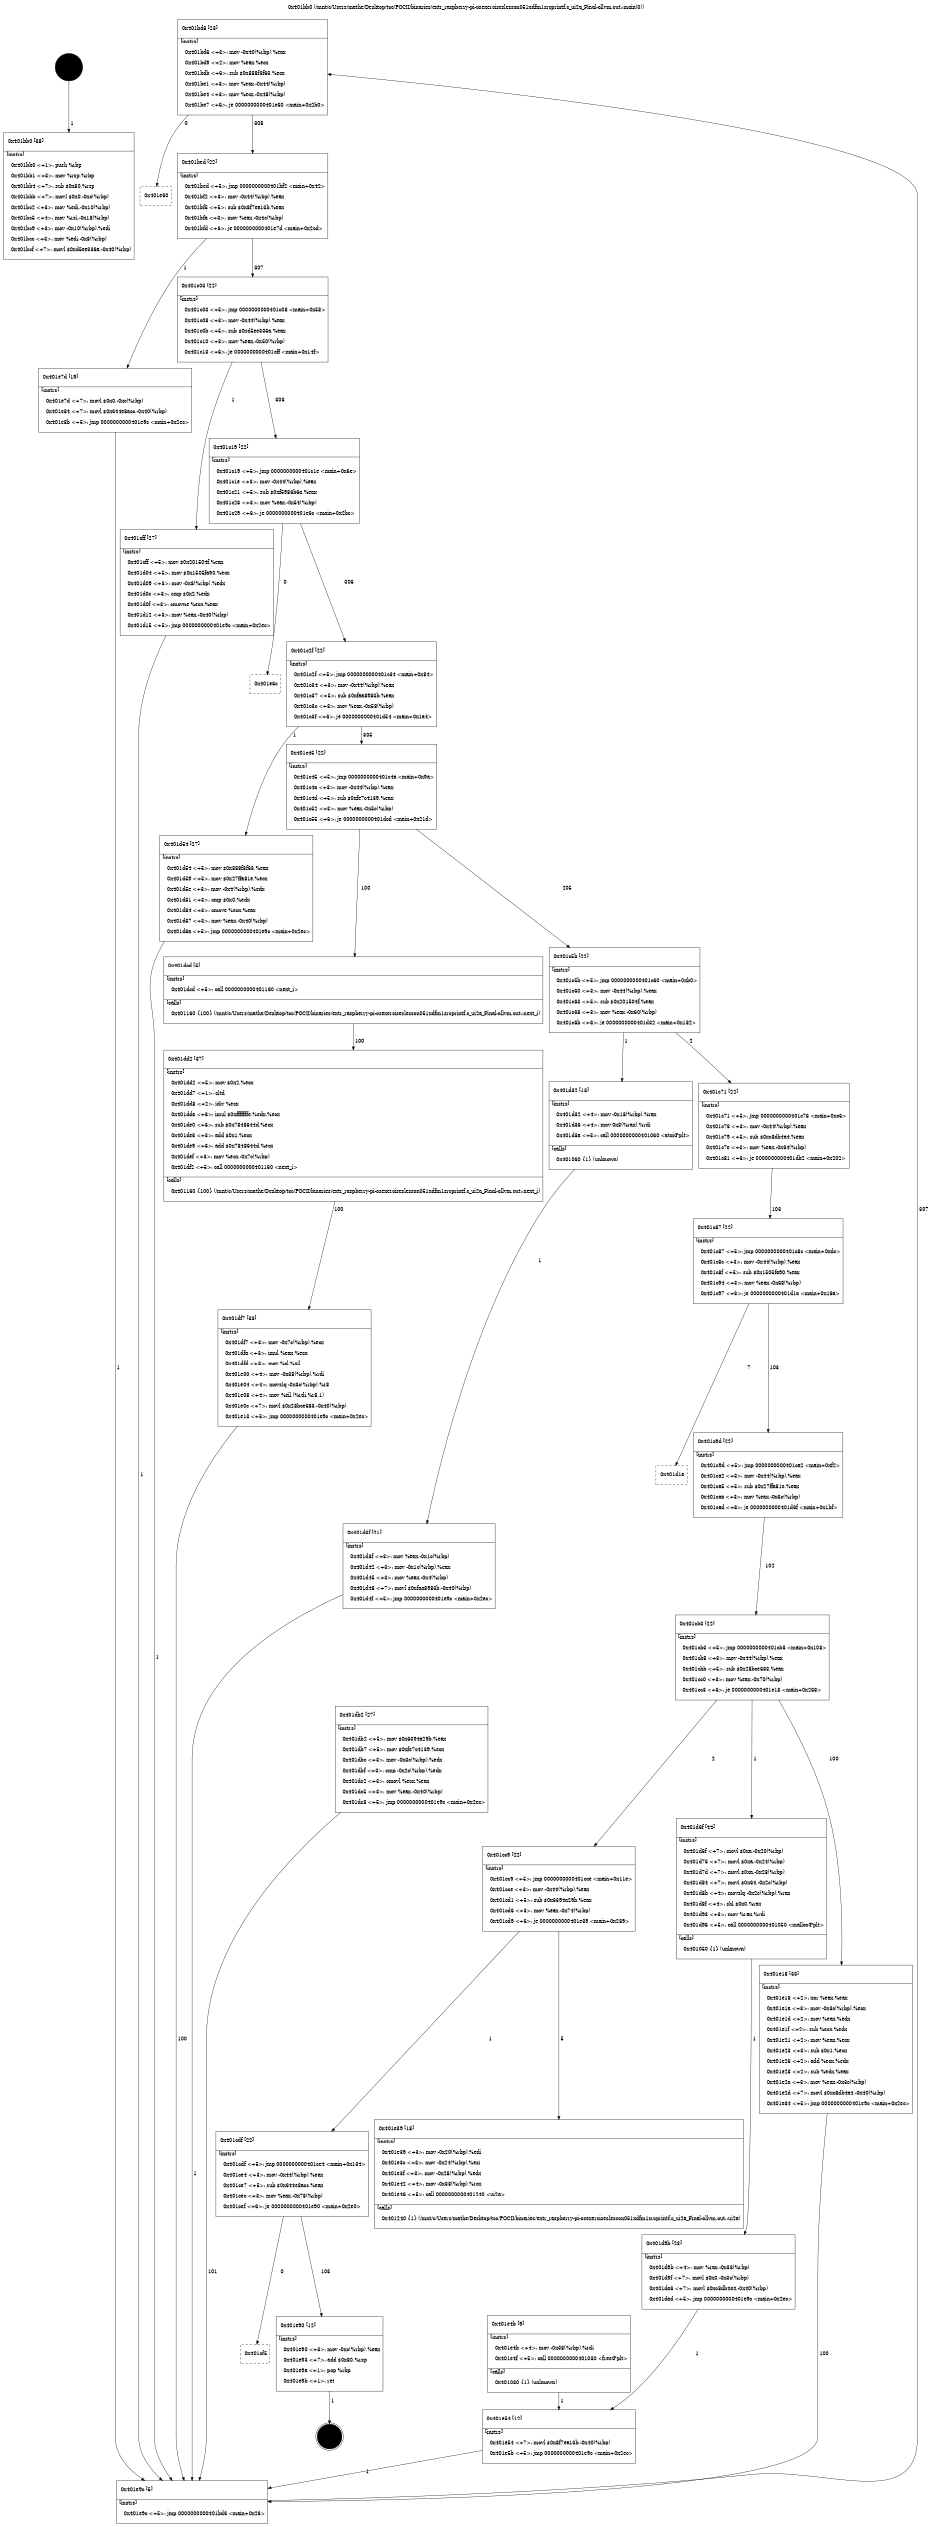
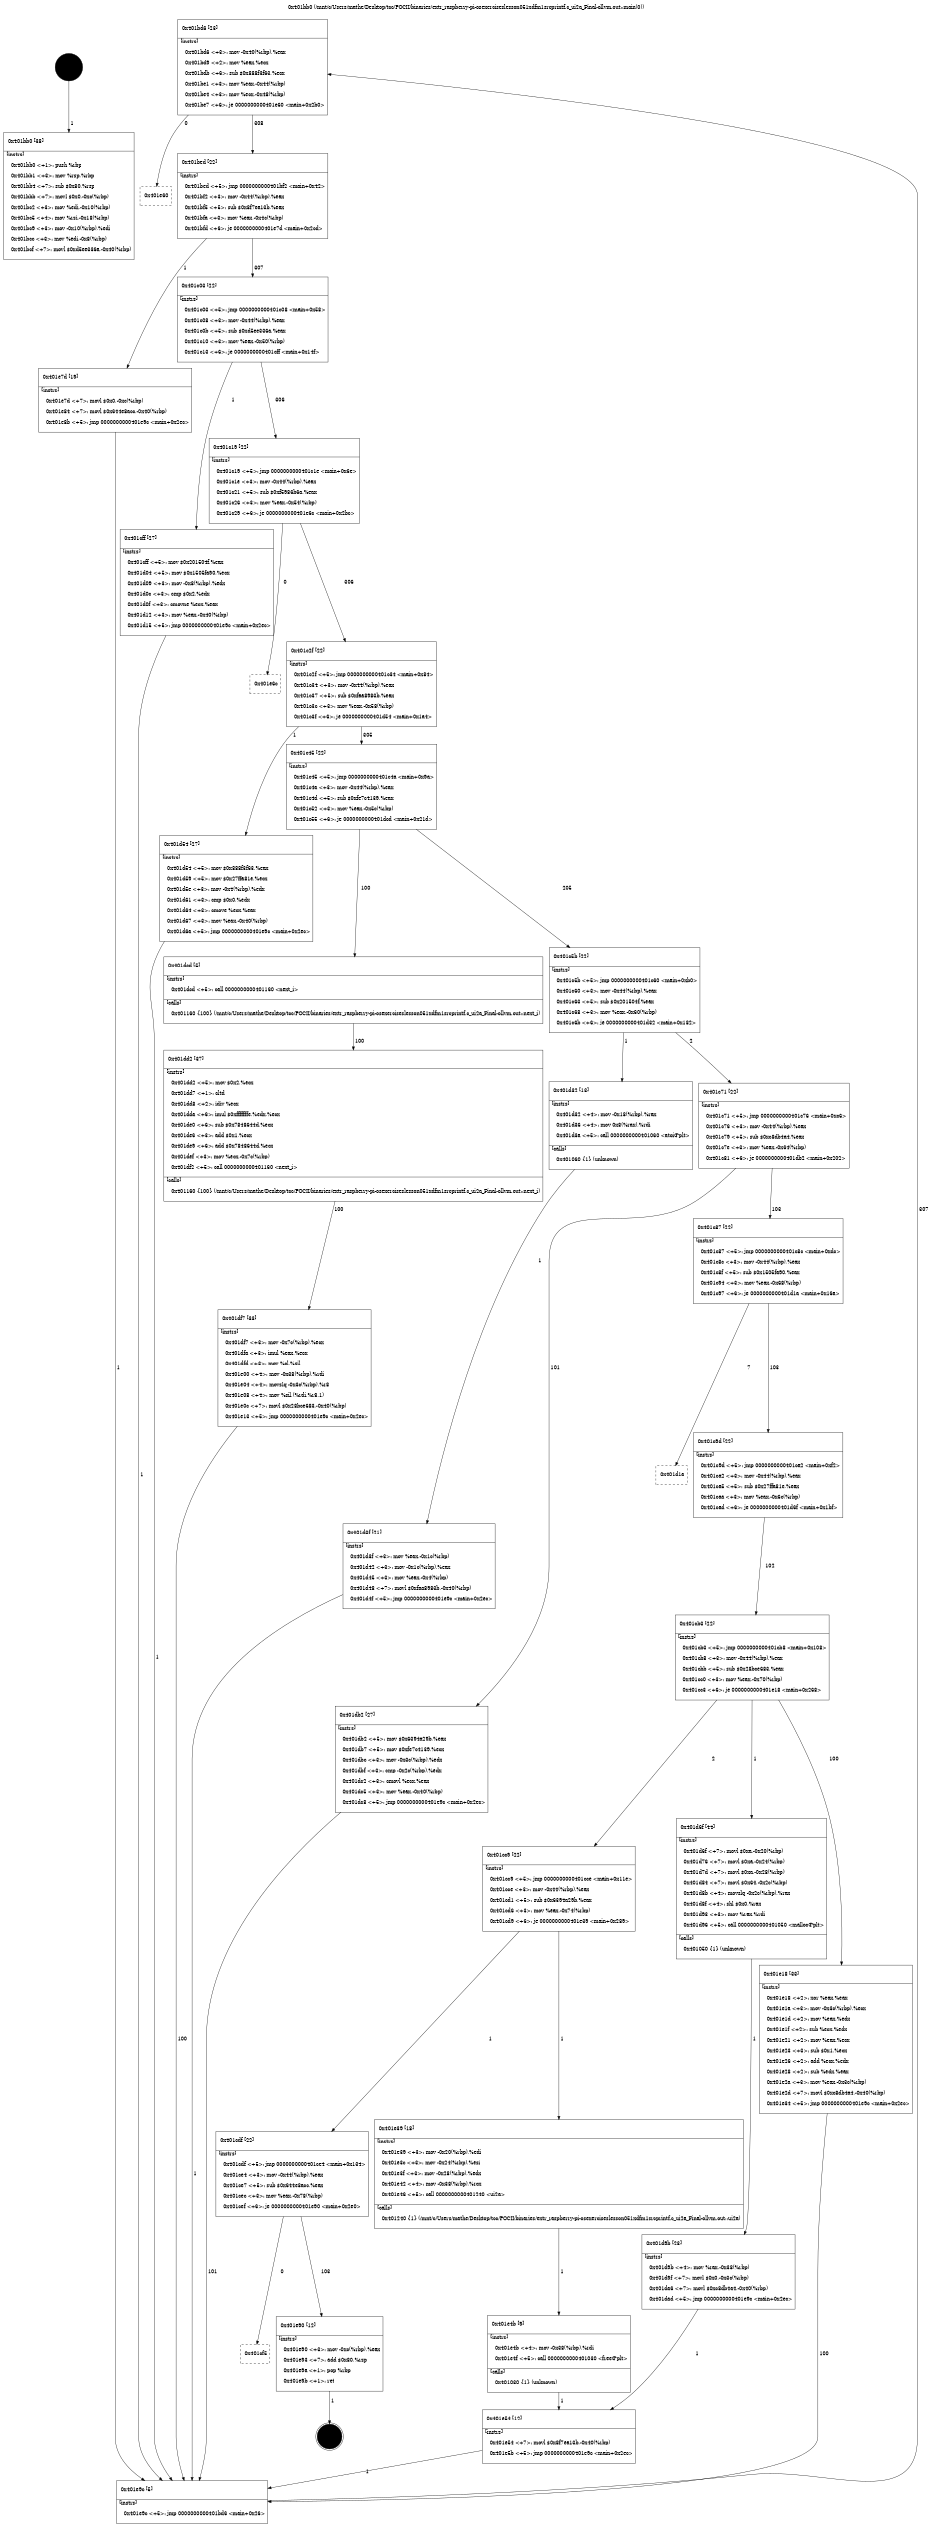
edge "0x401c71 [22]" -> "0x401db2 [27]": added, label "101"
edge "0x401cc9 [22]" -> "0x401e39 [18]": label " 5" -> " 1"
edge "0x401e39 [18]" -> "0x401e4b [9]": added, label "1"
